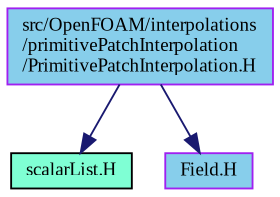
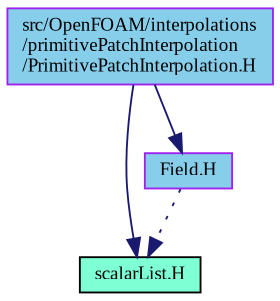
edge "Field.H" -> "scalarList.H": added
